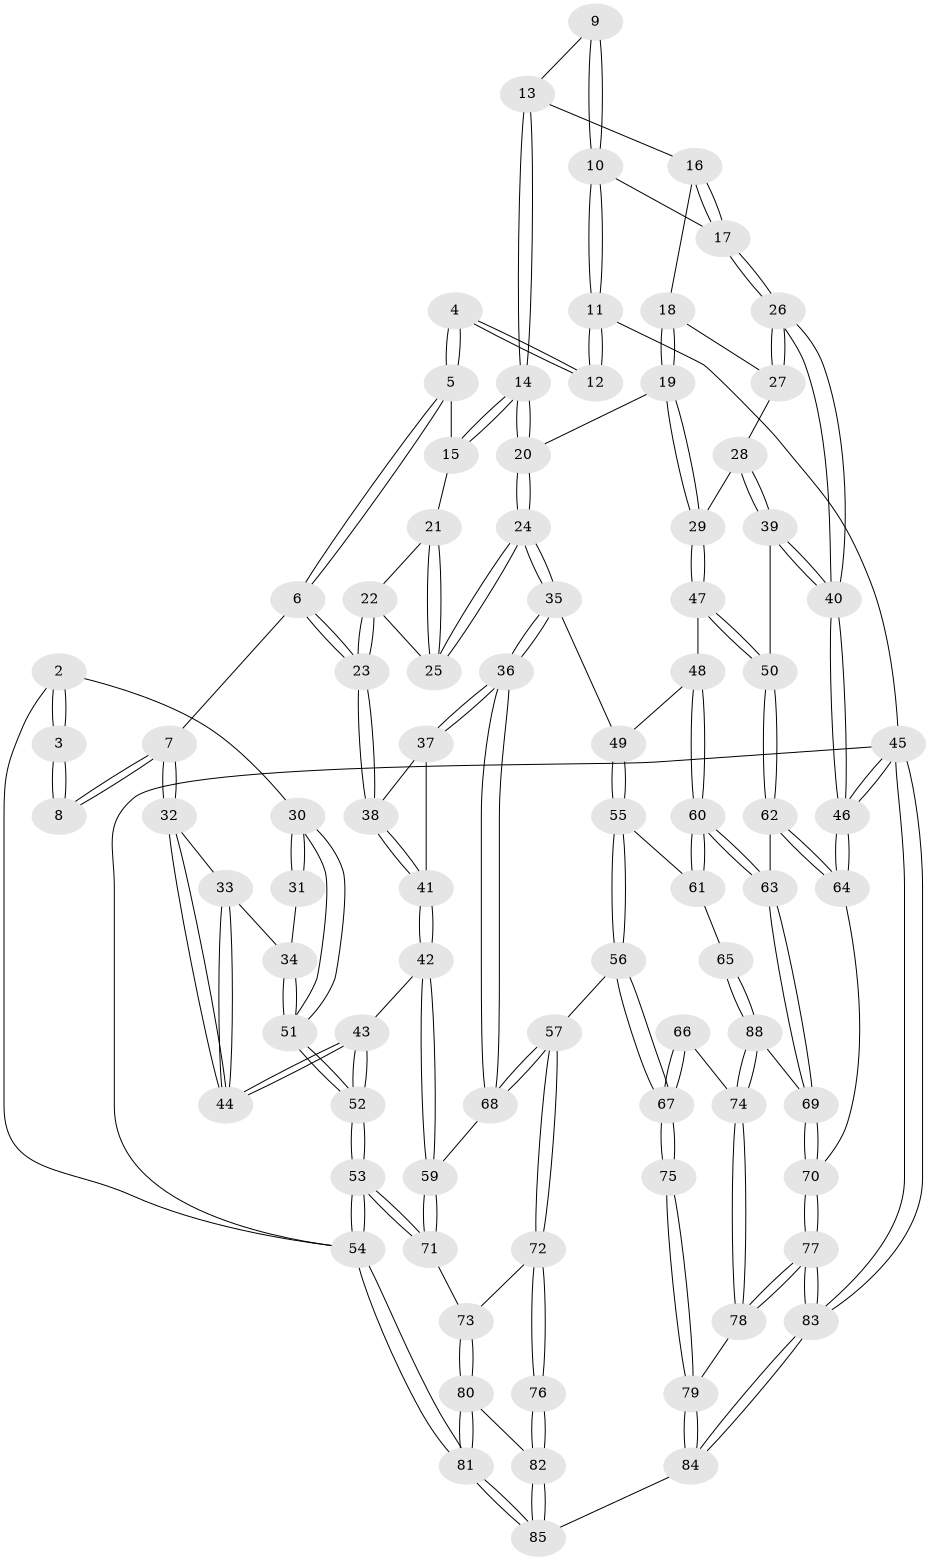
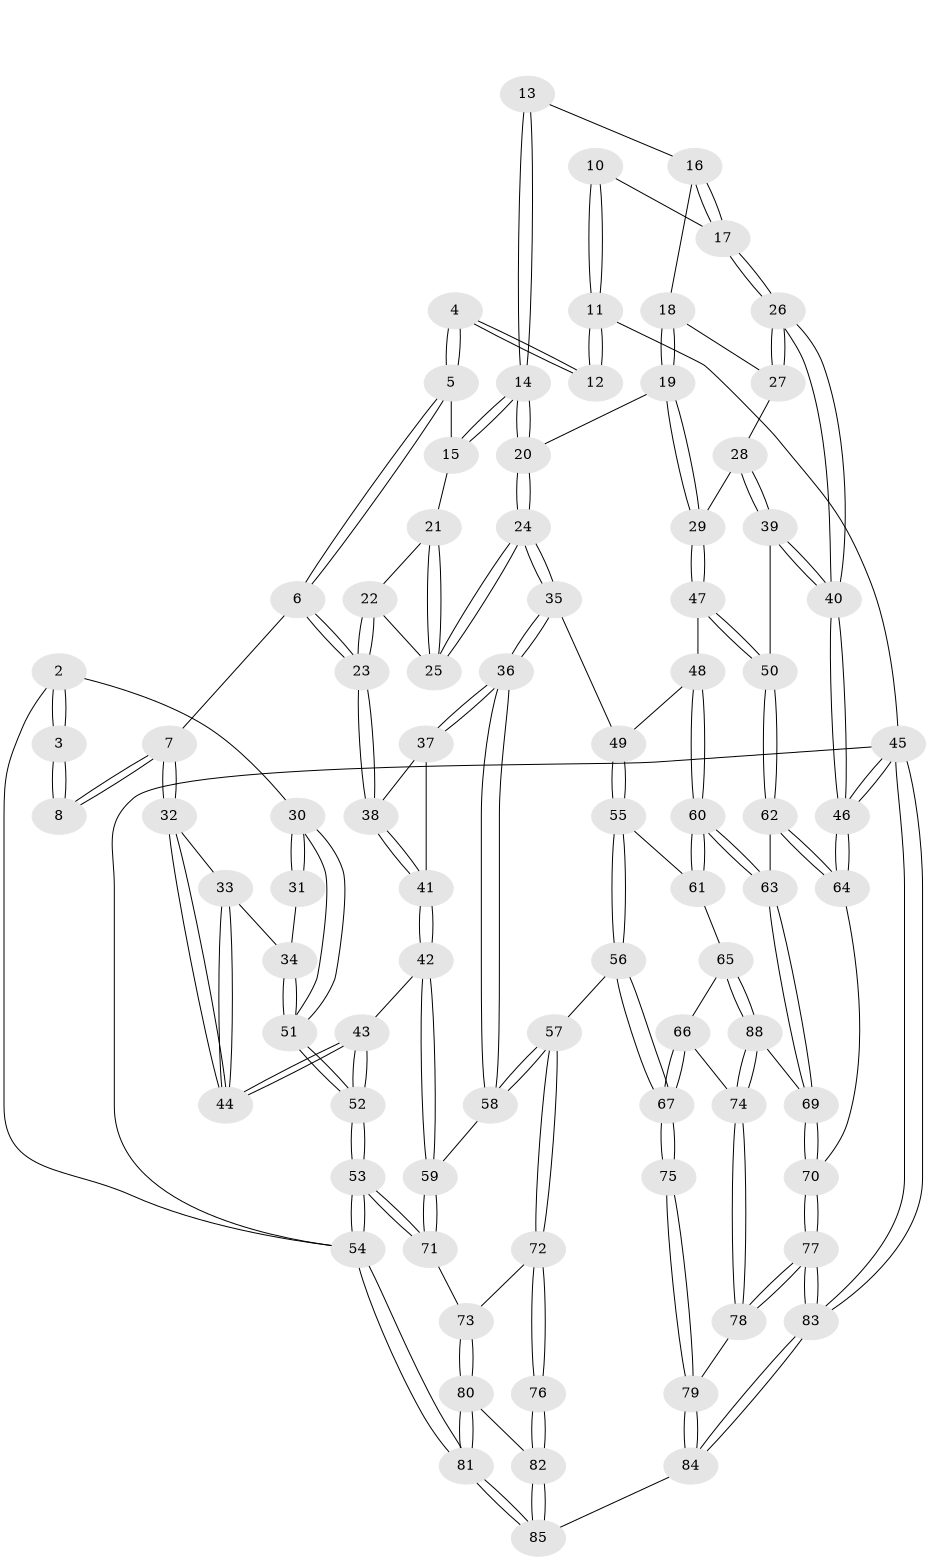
node "9": removed
edge "65" -- "66": added
node "68": label "68" -> "58"
